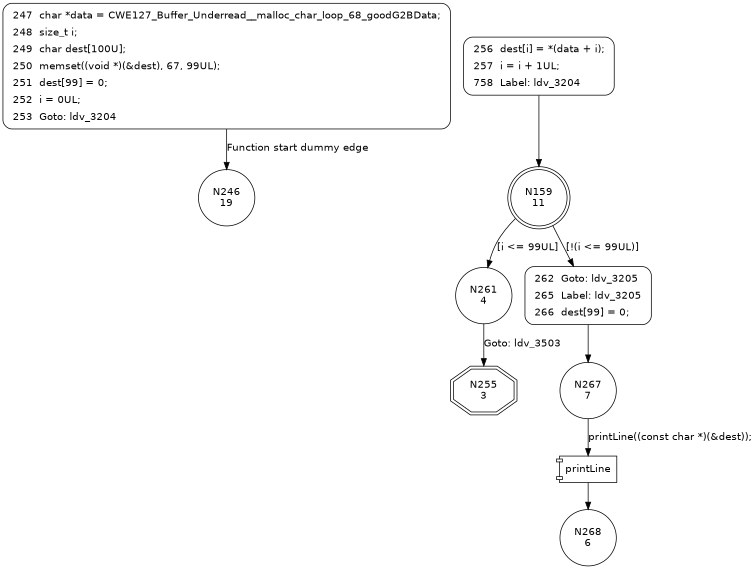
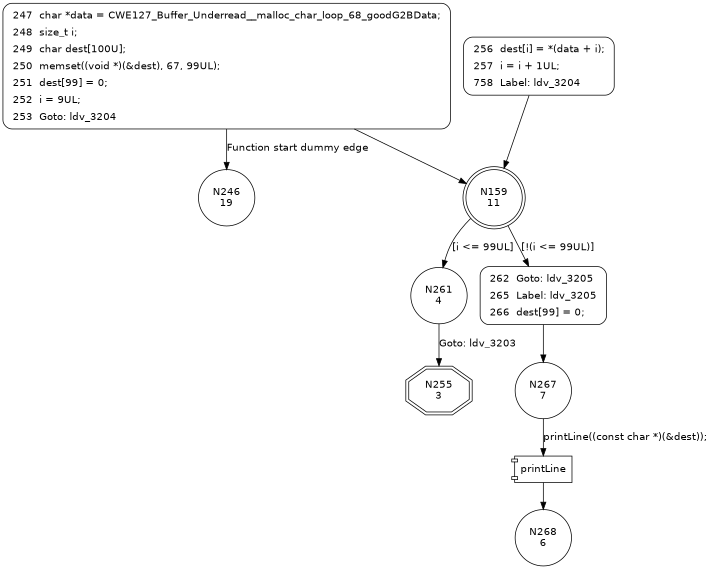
node "247": text "i = 0UL;" -> "i = 9UL;"
edge "247" -> "N159 11": added
edge "N261 4" -> "N255 3": label "Goto: ldv_3503" -> "Goto: ldv_3203"
